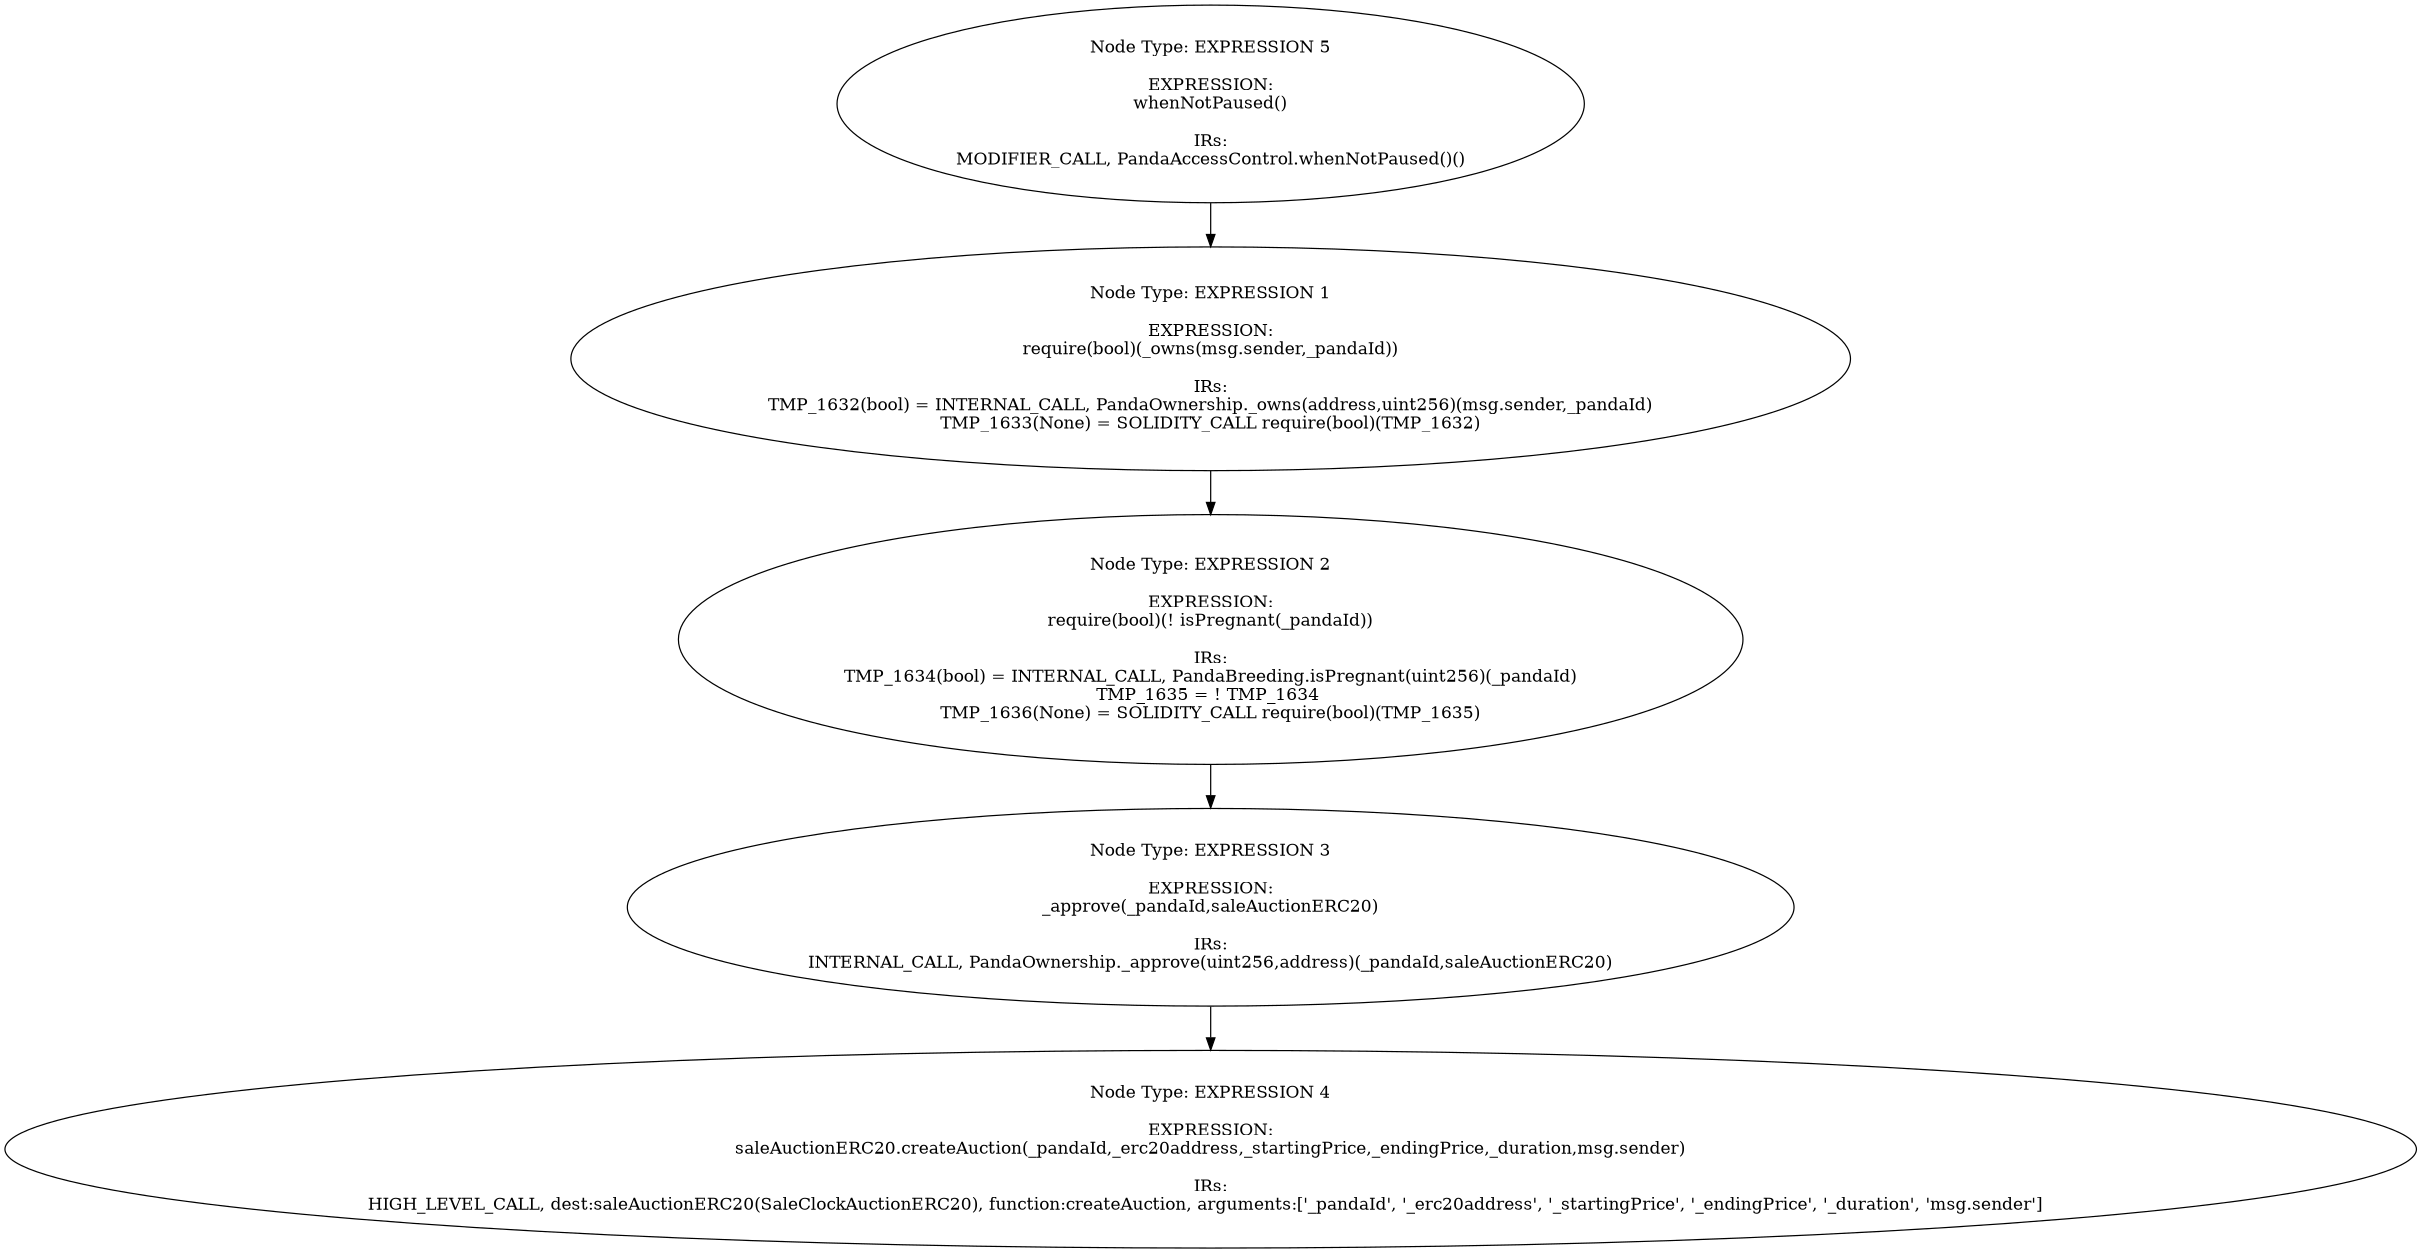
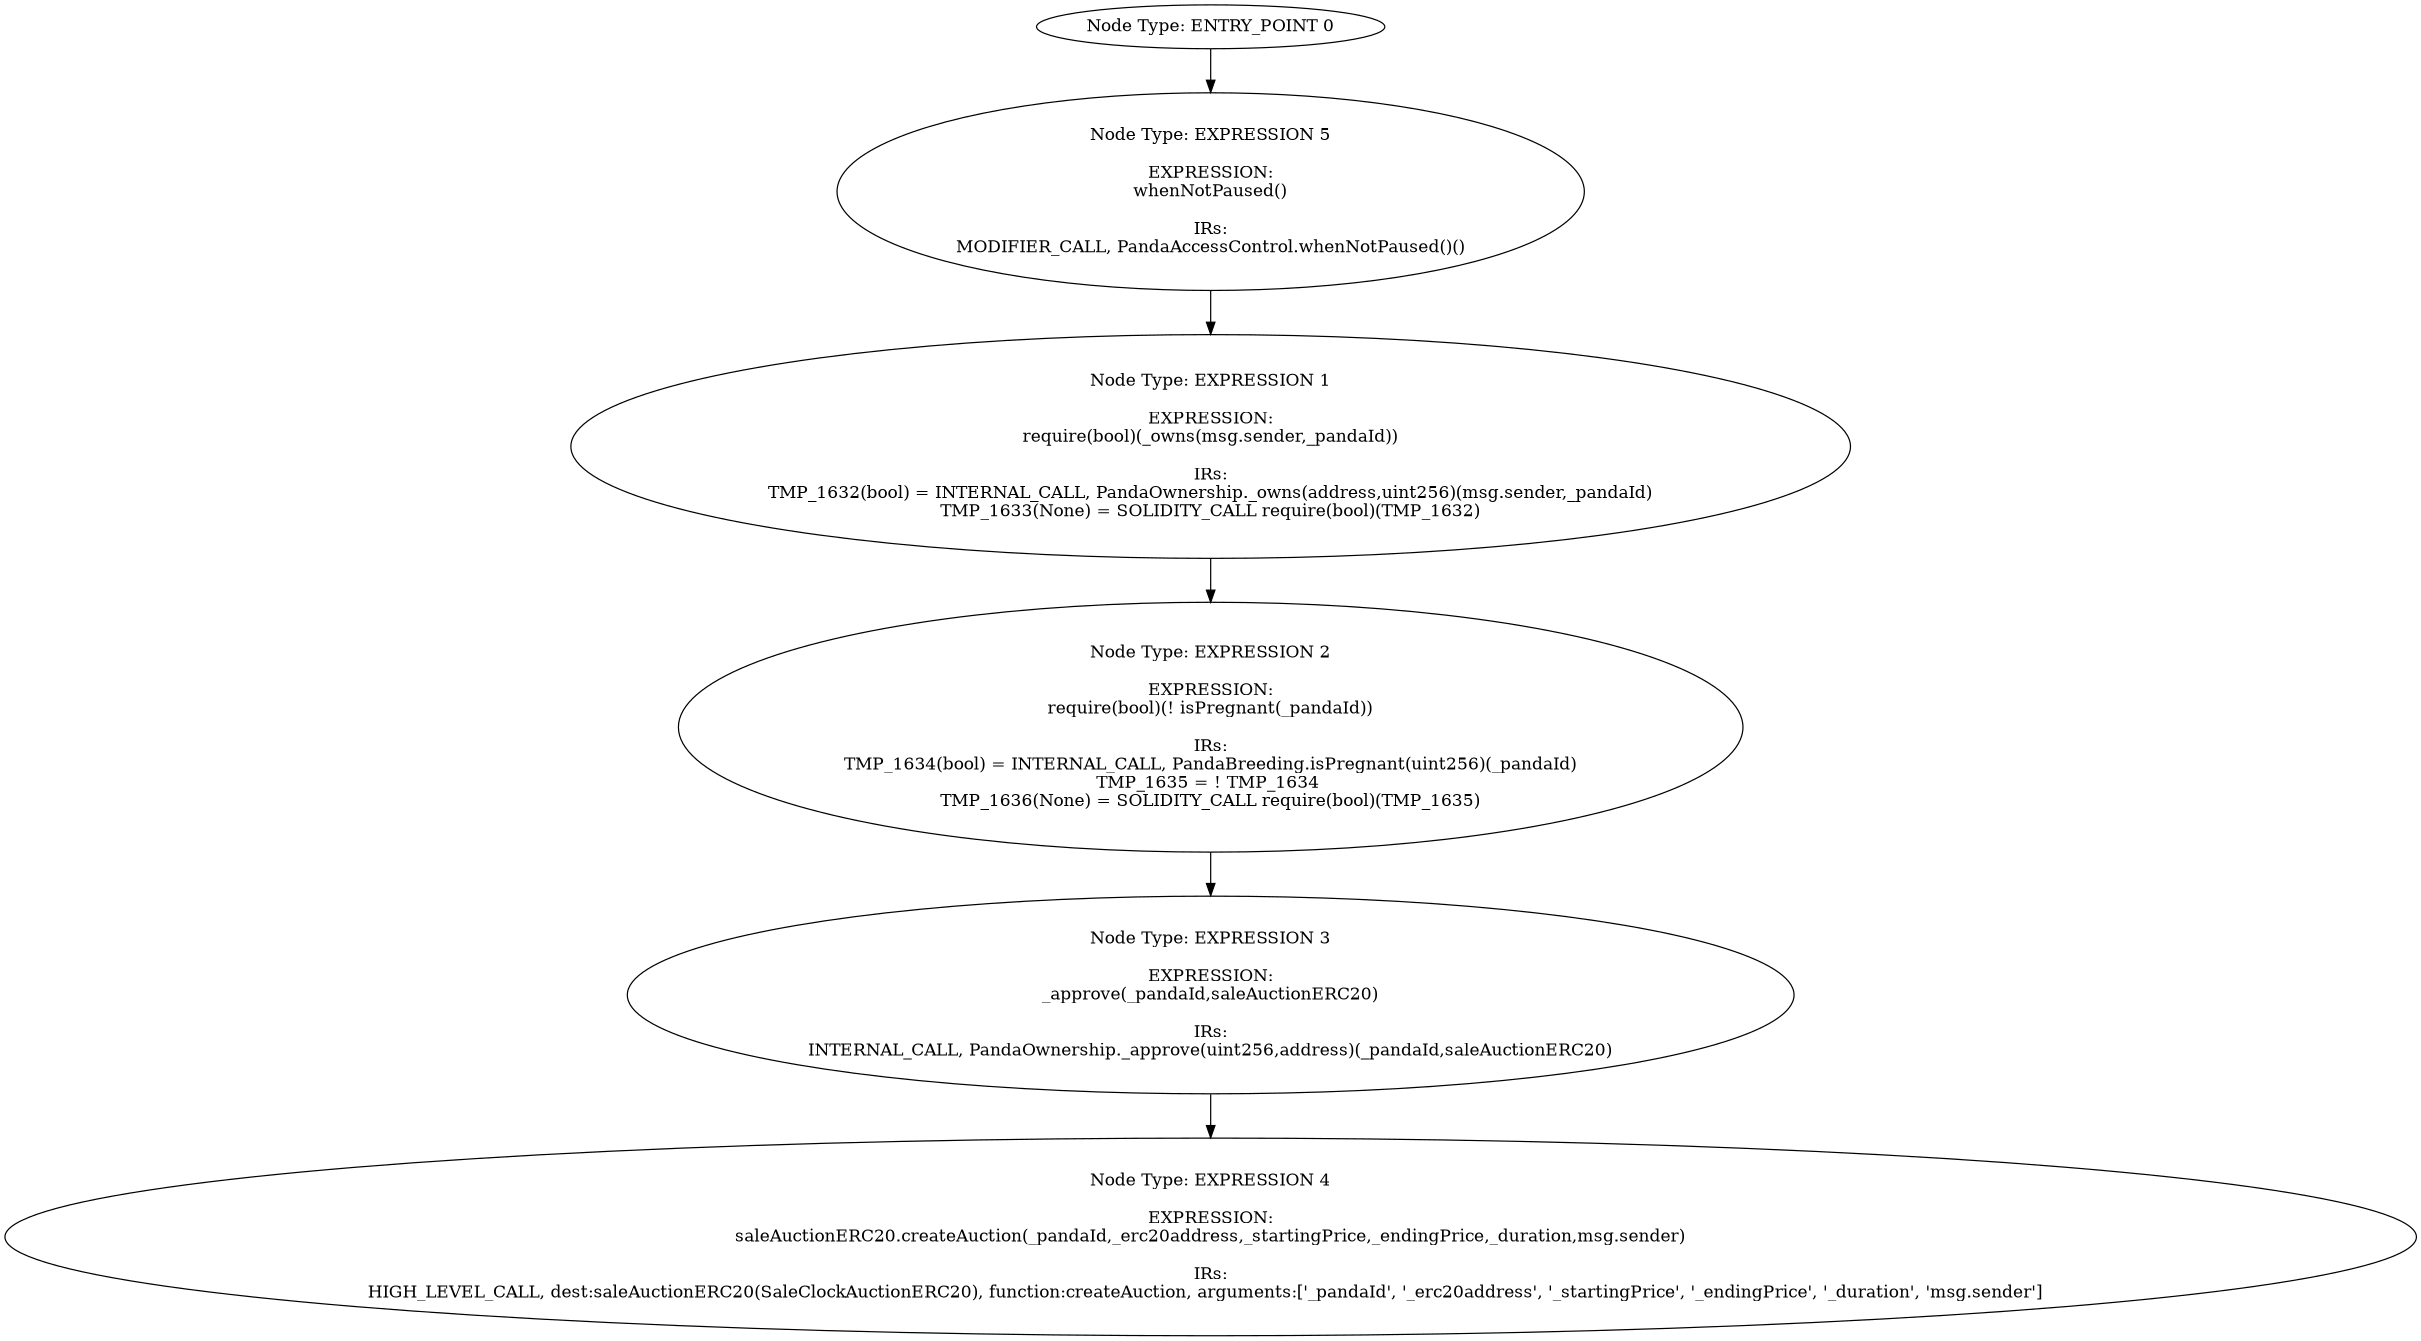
node "Node Type: ENTRY_POINT 0": added
